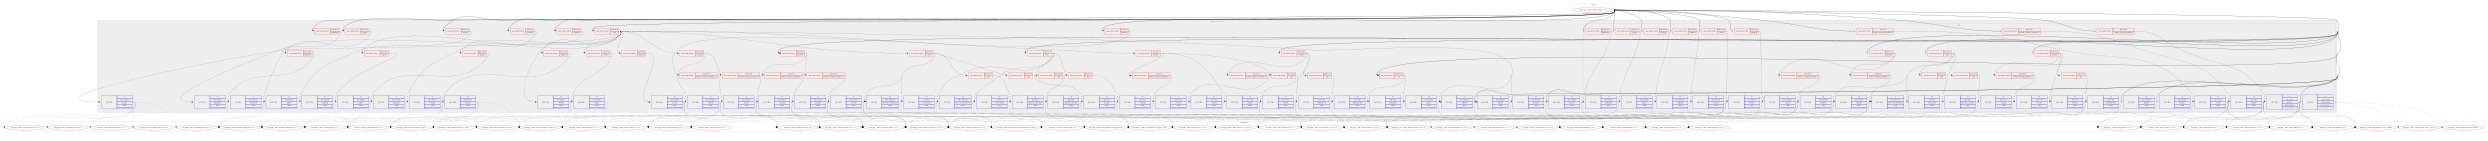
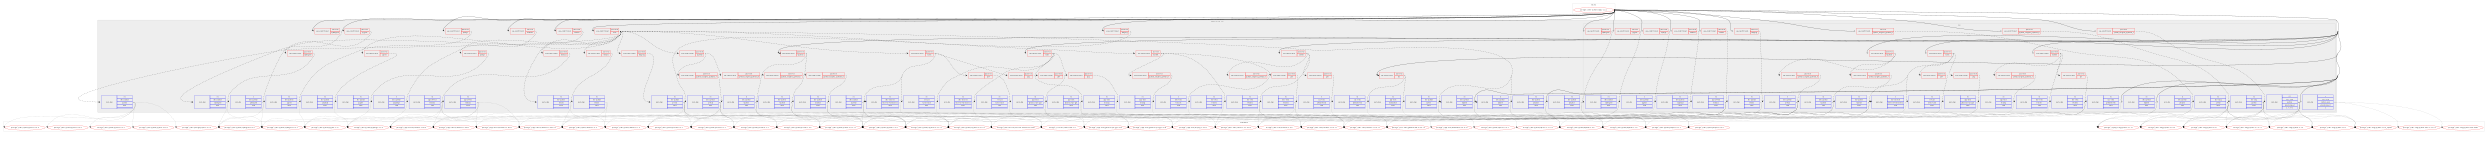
node "portage://dev-python/pillow-6.2.2": added
